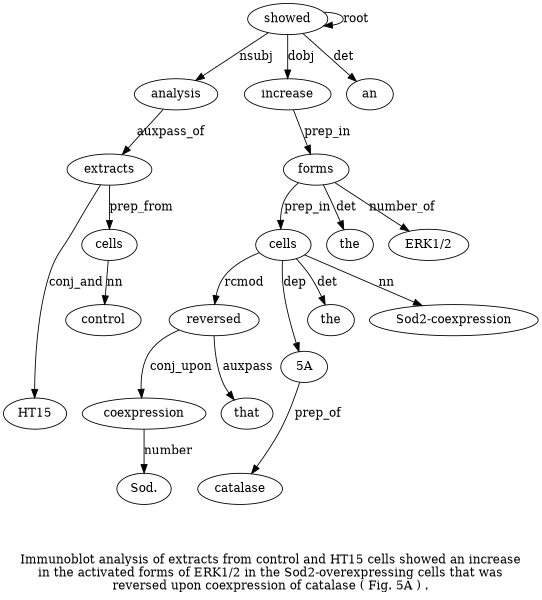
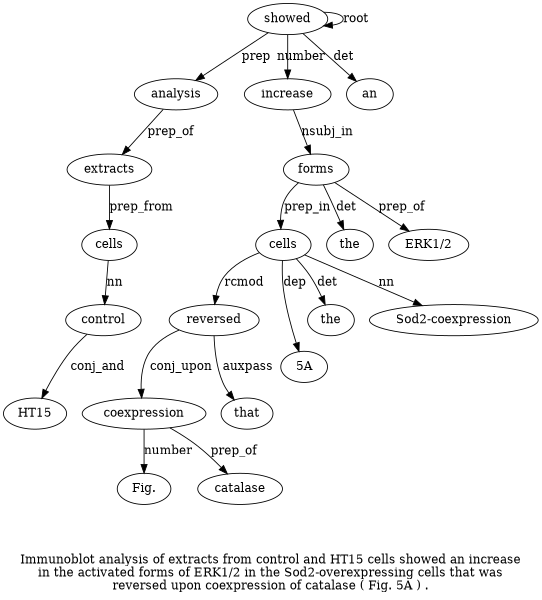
edge "showed" -> "analysis": label "nsubj" -> "prep"
edge "showed" -> "increase": label "dobj" -> "number"
edge "analysis" -> "extracts": label "auxpass_of" -> "prep_of"
edge "increase" -> "forms": label "prep_in" -> "nsubj_in"
edge "forms" -> "ERK1/2": label "number_of" -> "prep_of"
edge "extracts" -> "HT15": now "control" -> "HT15"
edge "5A" -> "catalase": now "coexpression" -> "catalase"
node "Sod.": label "Sod." -> "Fig."
